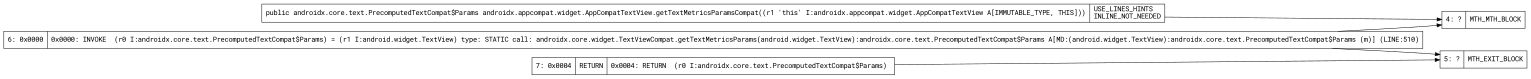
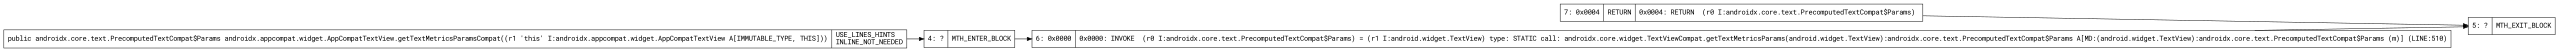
node "4: ?": text "MTH_MTH_BLOCK" -> "MTH_ENTER_BLOCK"
edge "6: 0x0000" -> "4: ?": reversed
